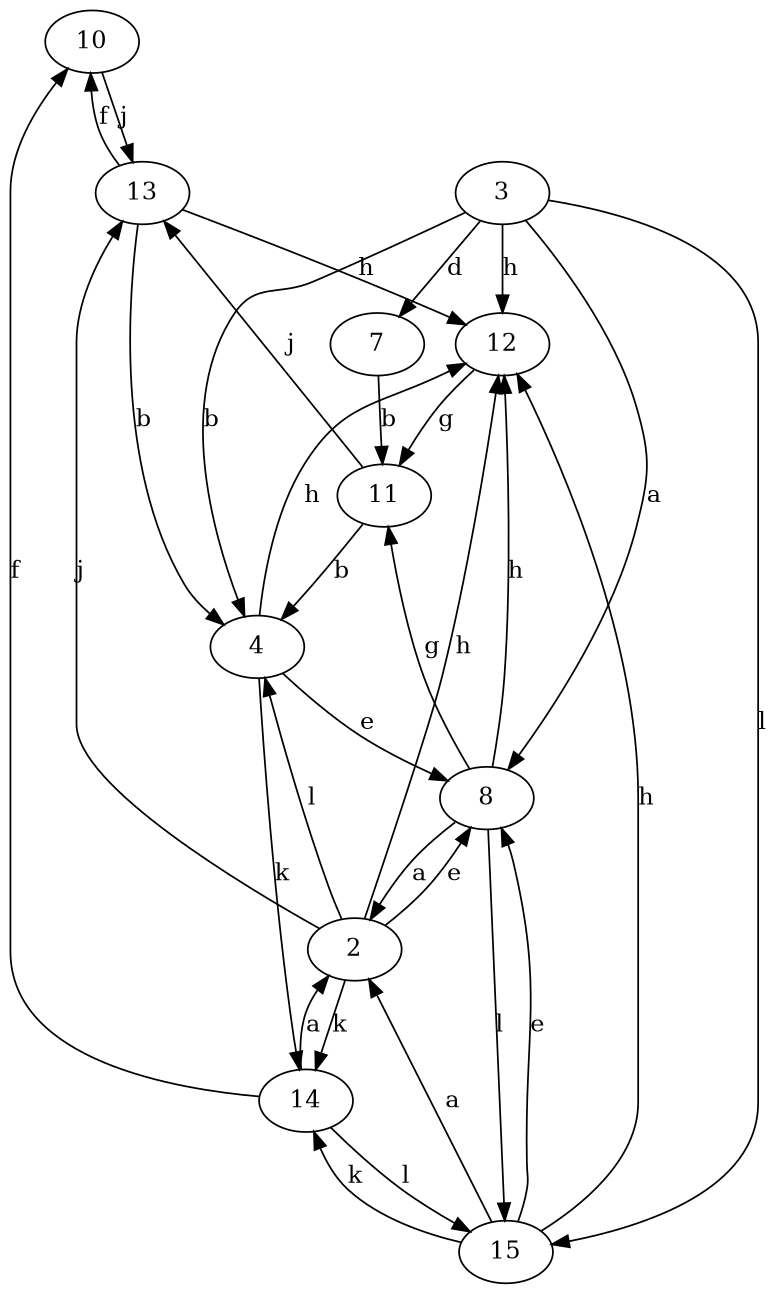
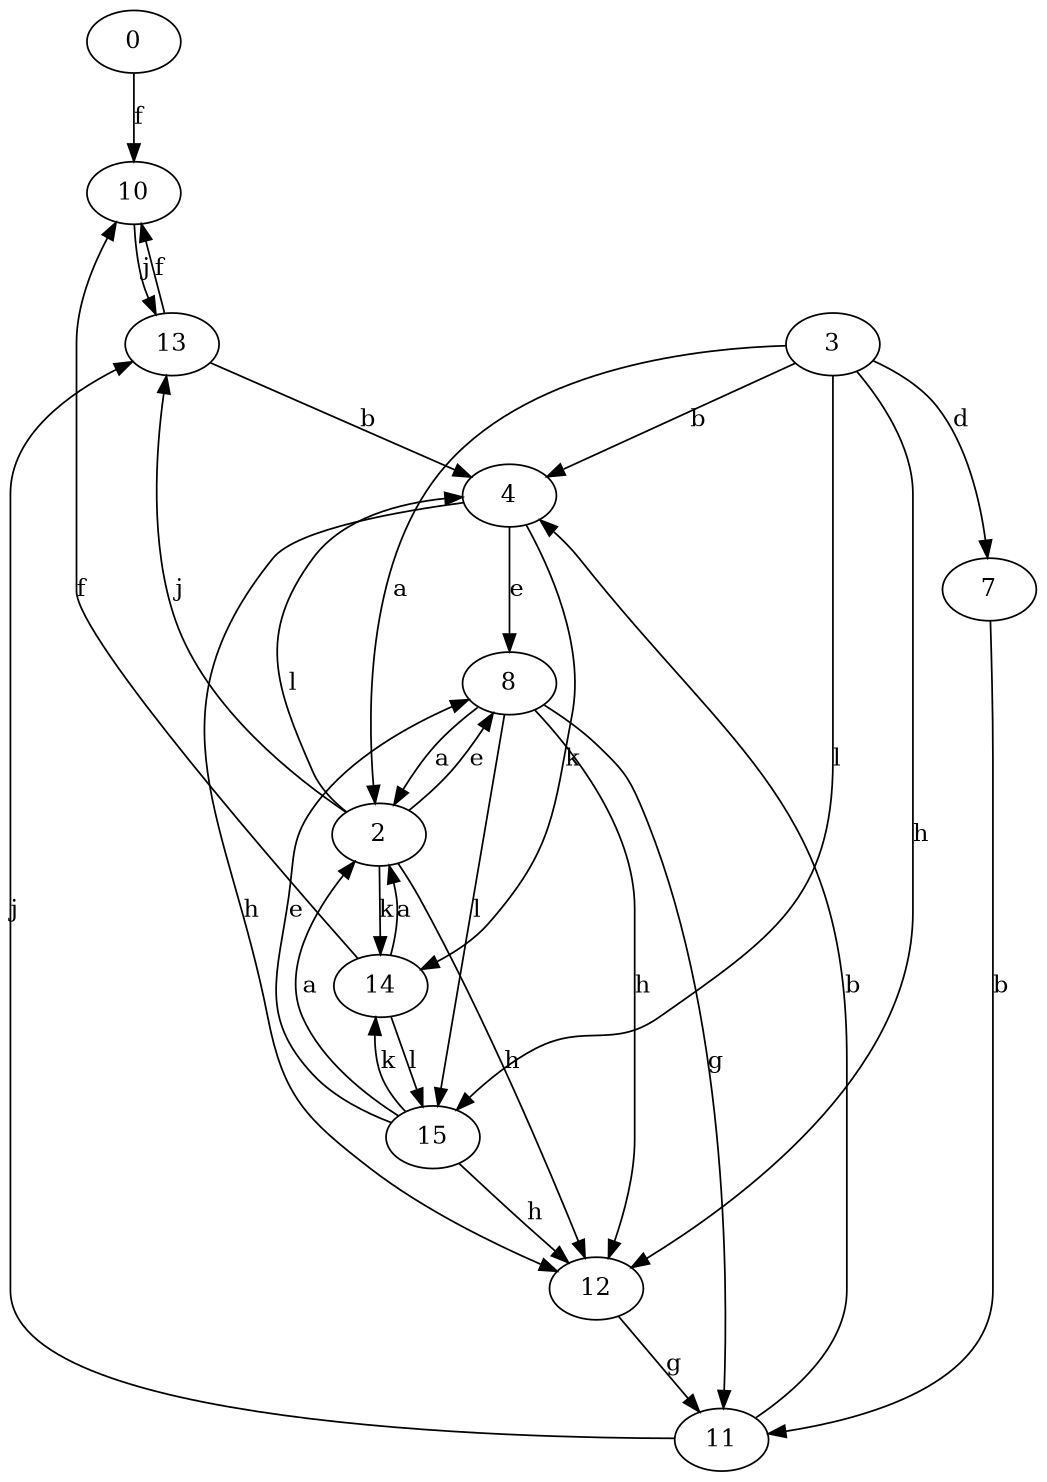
node "0": added
edge "13" -> "12": removed, label "h"
edge "3" -> "8": now "3" -> "2"
